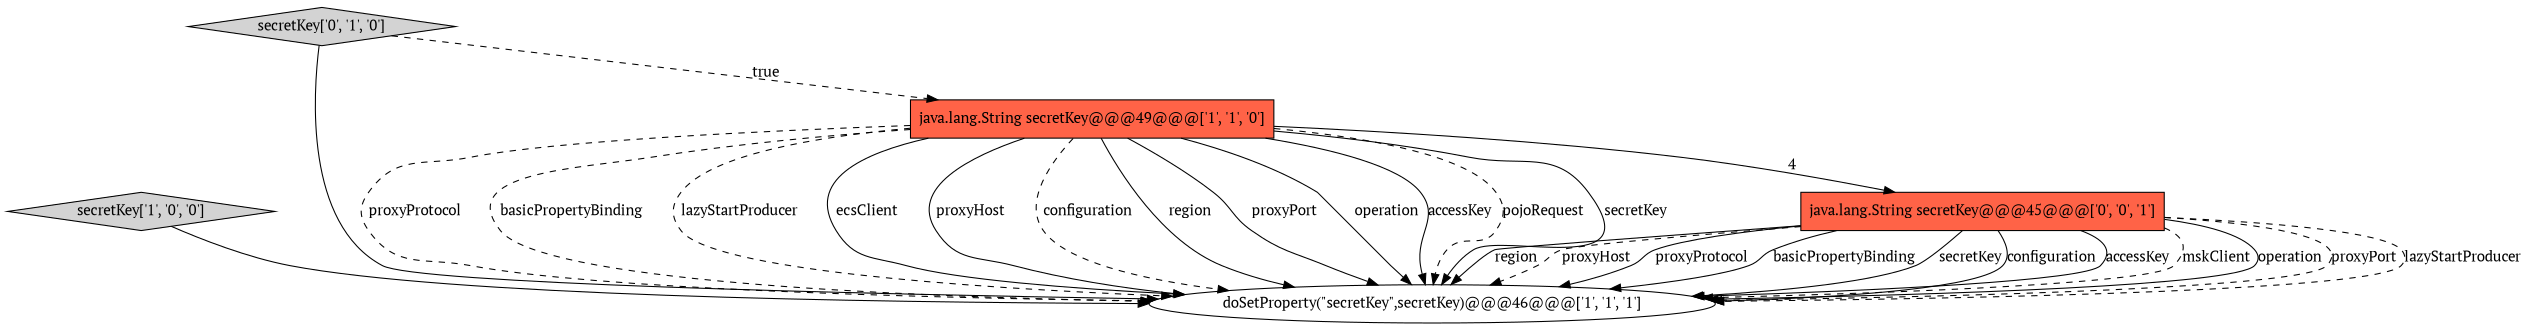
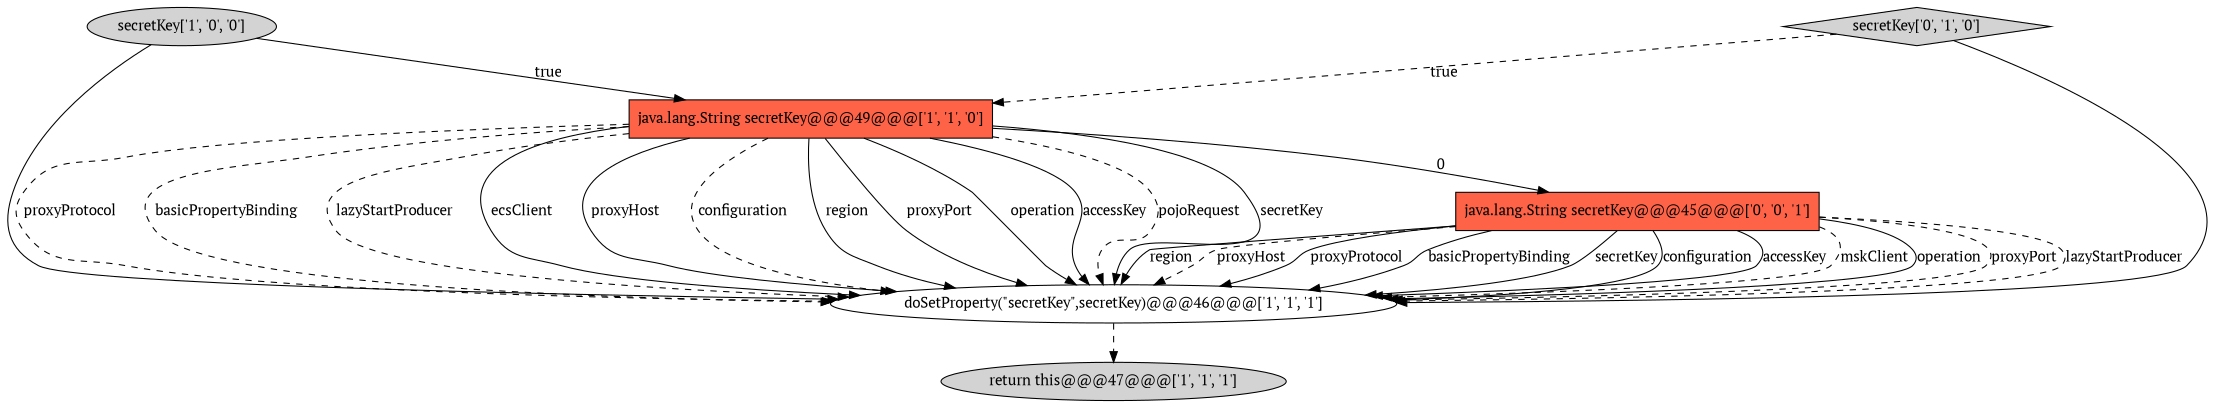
edge "secretKey['1', '0', '0']" -> "java.lang.String secretKey@@@49@@@['1', '1', '0']": added, label "true"
edge "java.lang.String secretKey@@@49@@@['1', '1', '0']" -> "java.lang.String secretKey@@@45@@@['0', '0', '1']": label "4" -> "0"
node "secretKey['1', '0', '0']": shape diamond -> ellipse
node "return this@@@47@@@['1', '1', '1']": added
